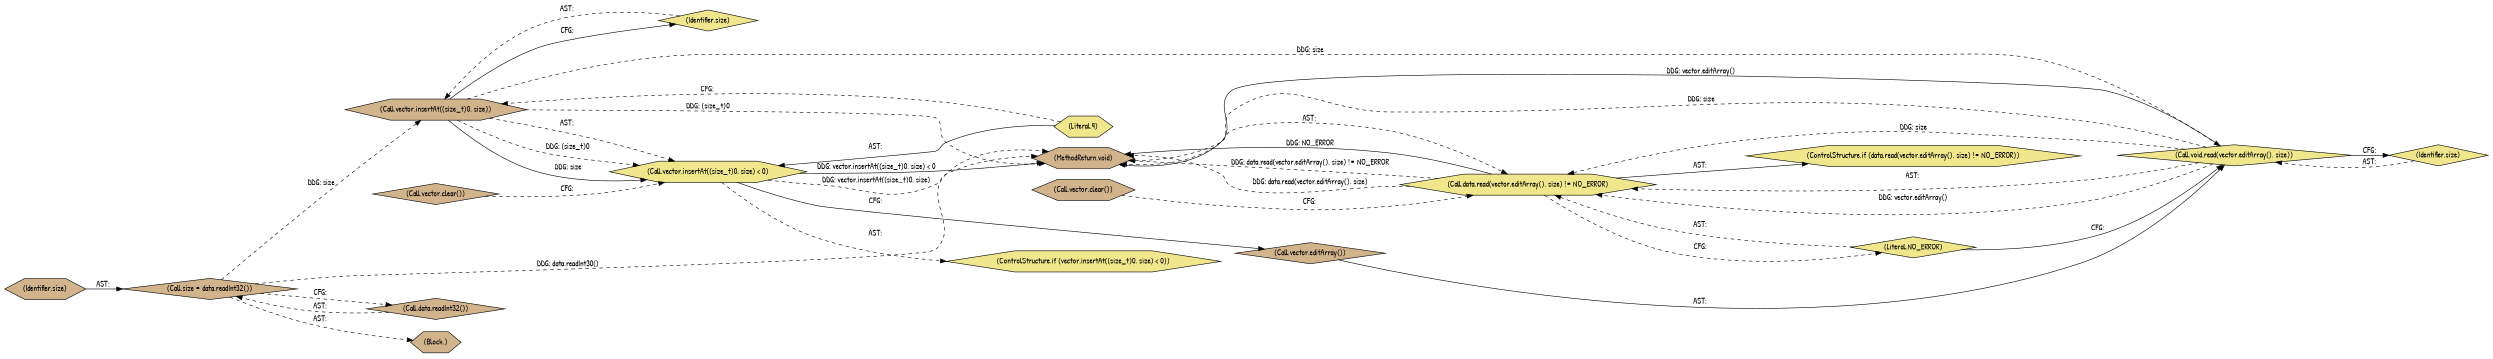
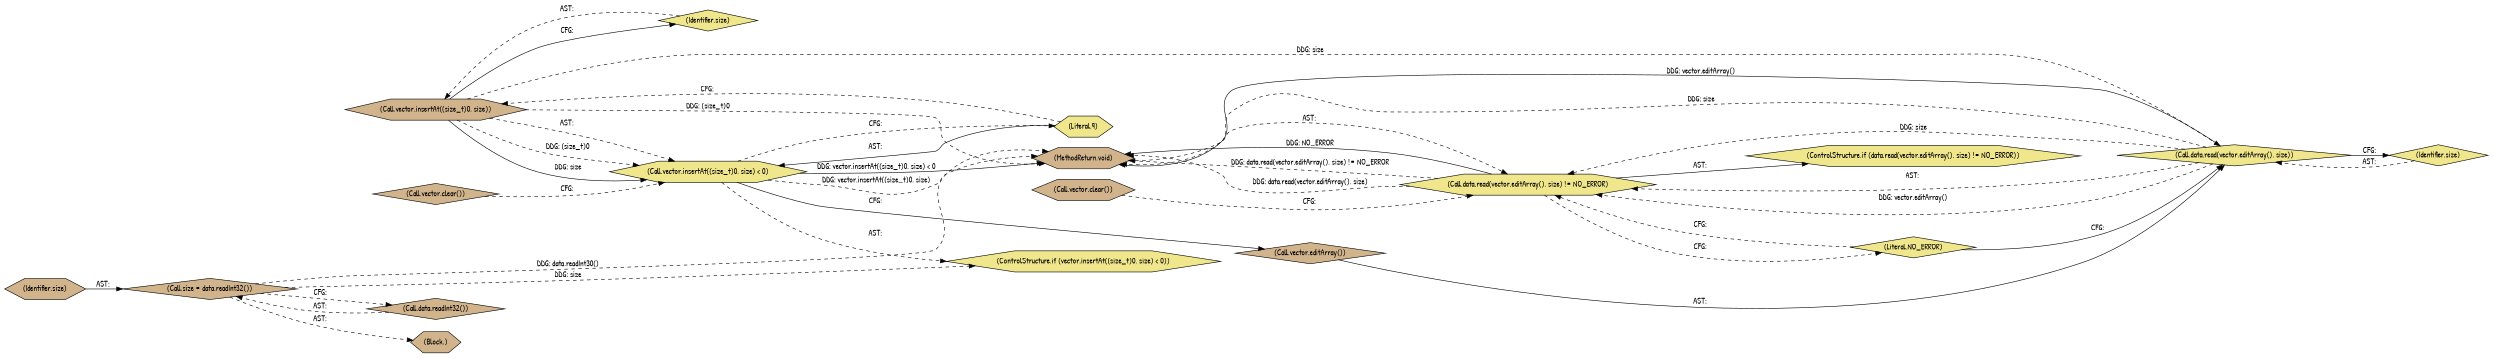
edge "(Call,vector.insertAt((size_t)0, size) < 0)" -> "(Literal,9)": added, label "CFG:"
node "(Call,void.read(vector.editArray(), size))": label "(Call,void.read(vector.editArray(), size))" -> "(Call,data.read(vector.editArray(), size))"
edge "(Call,size = data.readInt32())" -> "(Call,vector.insertAt((size_t)0, size))": now "(Call,size = data.readInt32())" -> "(ControlStructure,if (vector.insertAt((size_t)0, size) < 0))"
edge "(Literal,NO_ERROR)" -> "(Call,data.read(vector.editArray(), size) != NO_ERROR)": label "AST: " -> "CFG: "
